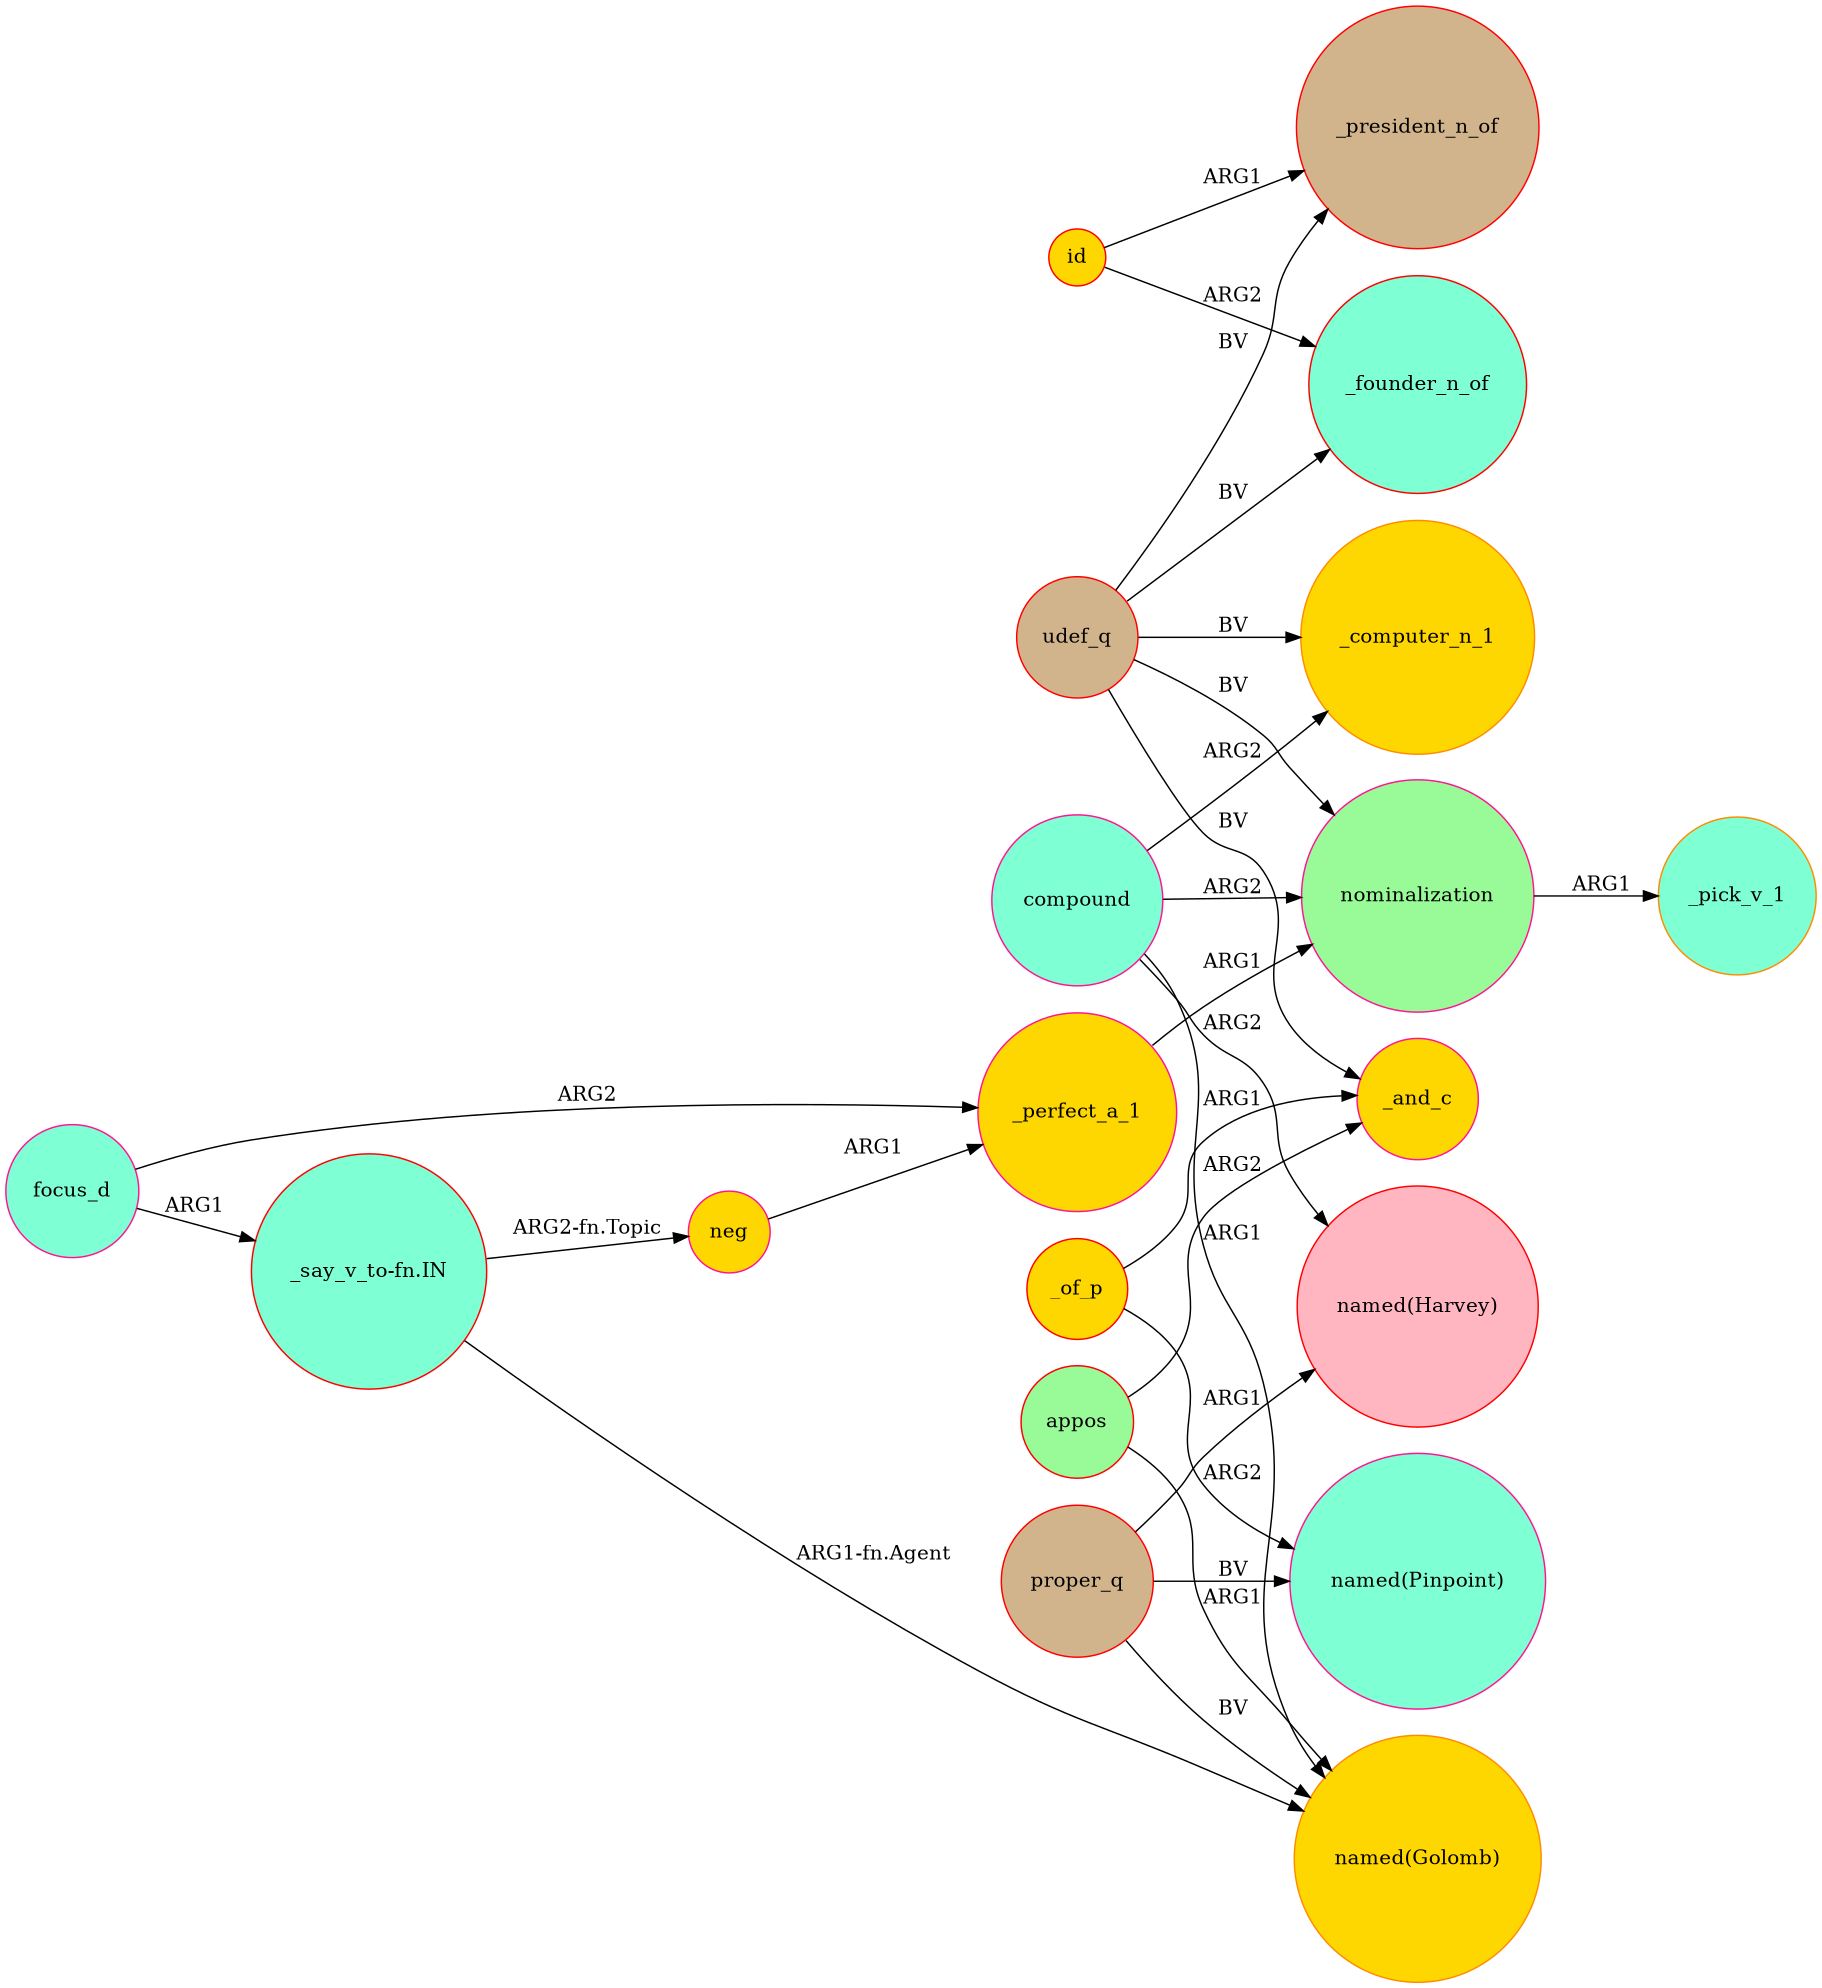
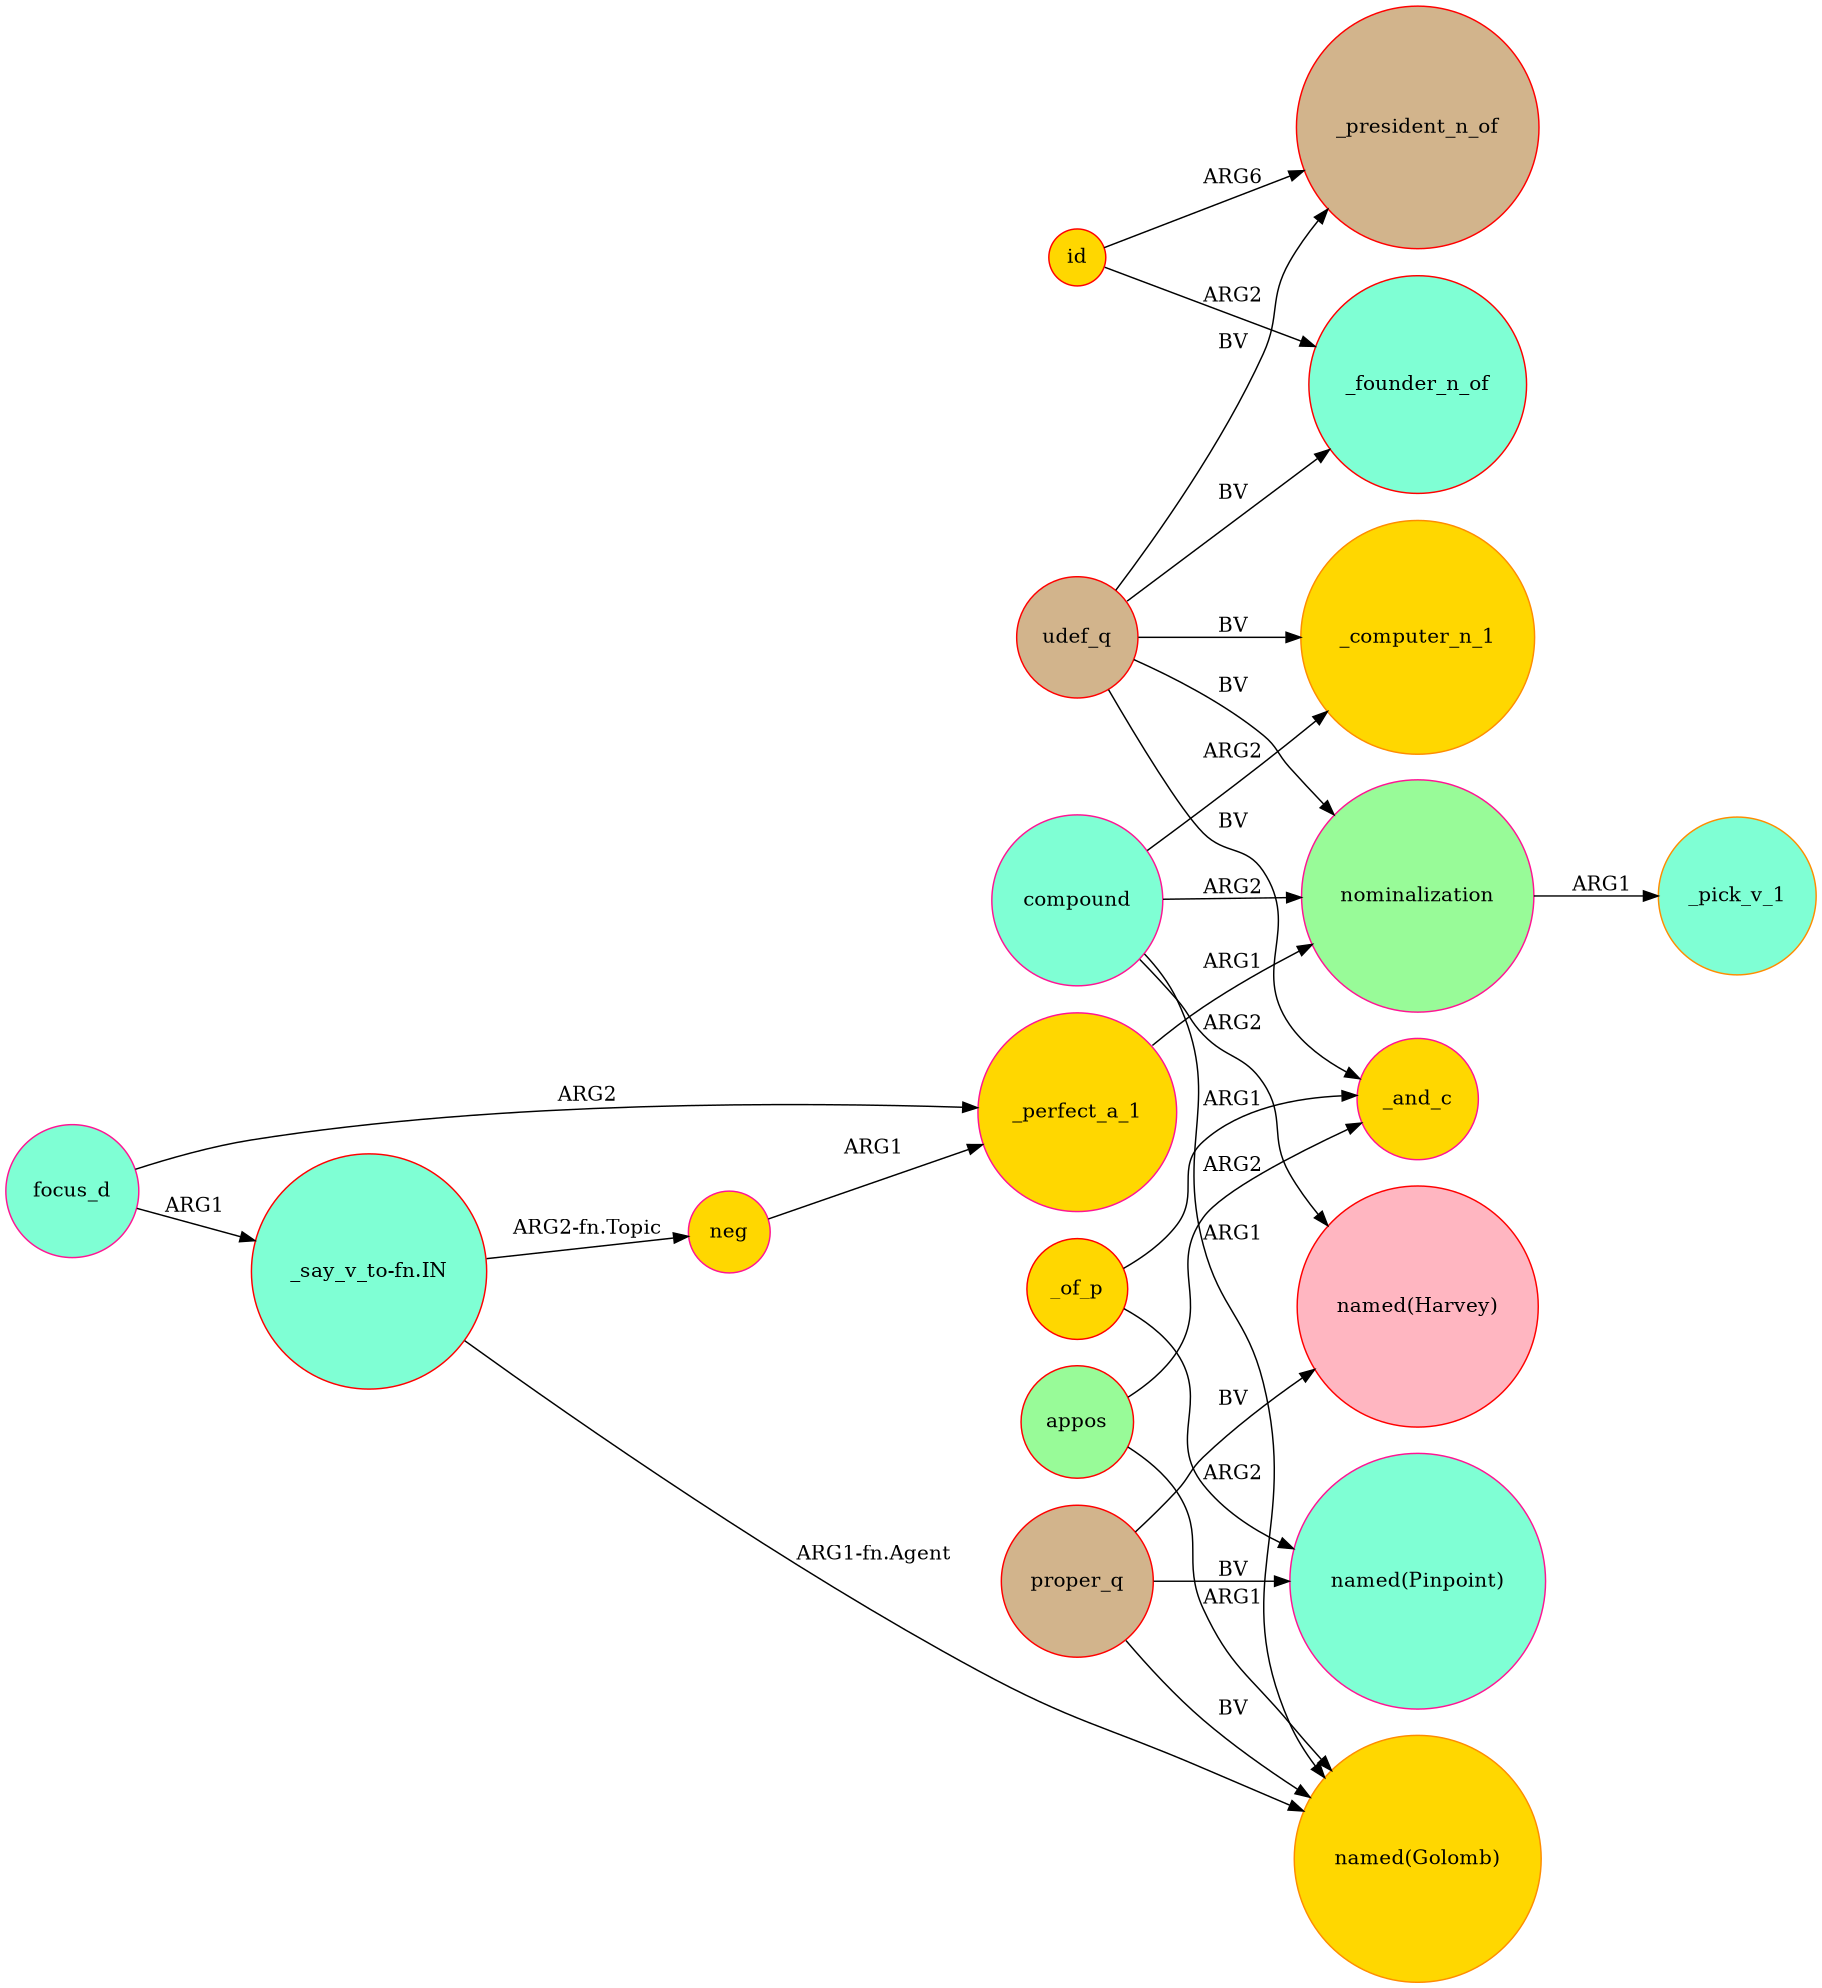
edge "id" -> "_president_n_of": label "ARG1" -> "ARG6"
edge "proper_q" -> "named(Harvey)": label "ARG1" -> "BV"
